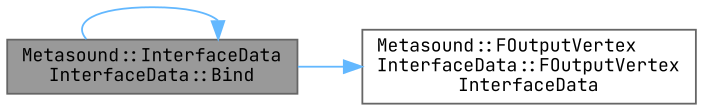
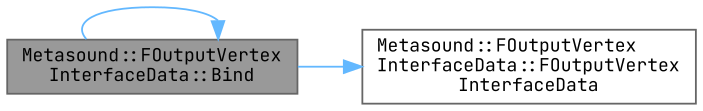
node "Metasound::InterfaceData InterfaceData::Bind": label "Metasound::InterfaceData InterfaceData::Bind" -> "Metasound::FOutputVertex InterfaceData::Bind"
